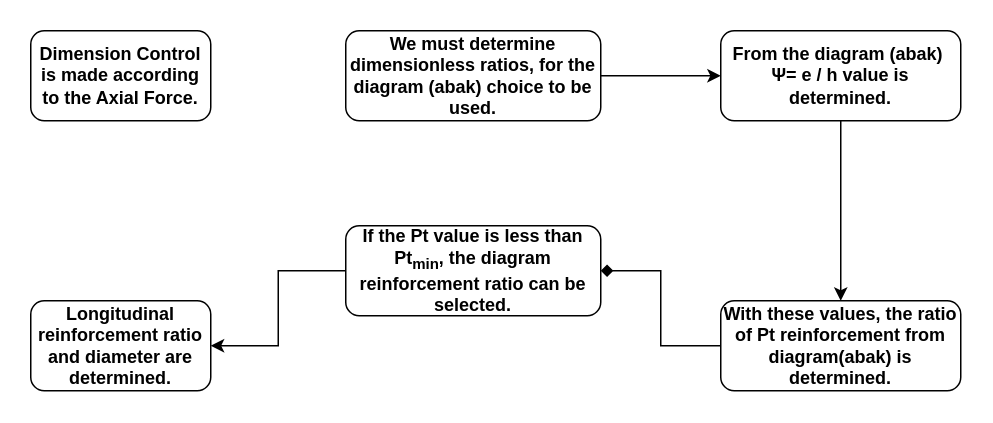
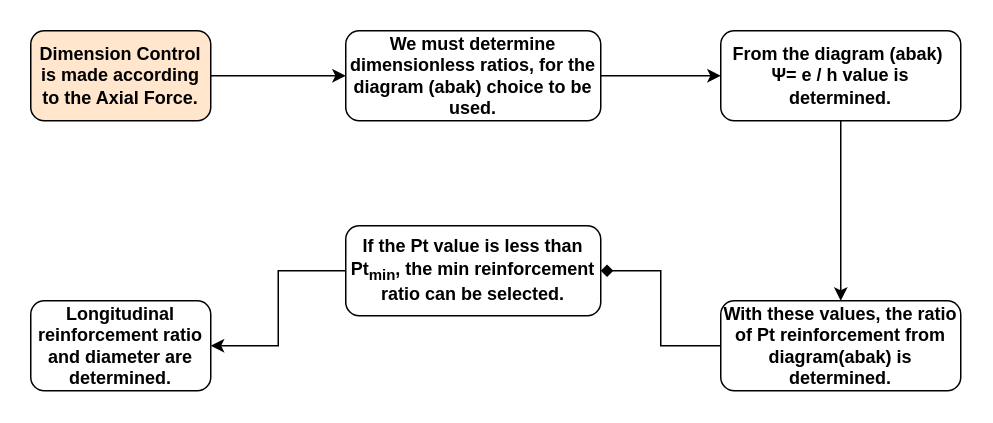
node "Dimension Control is made according to the Axial Force.": fillcolor #ffffff -> #ffe6cc
edge "Dimension Control is made according to the Axial Force." -> "We must determine dimensionless ratios, for the diagram (abak) choice to be used.": added
node "If the Pt value is less than Ptmin, the diagram reinforcement ratio can be selected.": label "If the Pt value is less than Ptmin, the diagram reinforcement ratio can be selected." -> "If the Pt value is less than Ptmin, the min reinforcement ratio can be selected."
